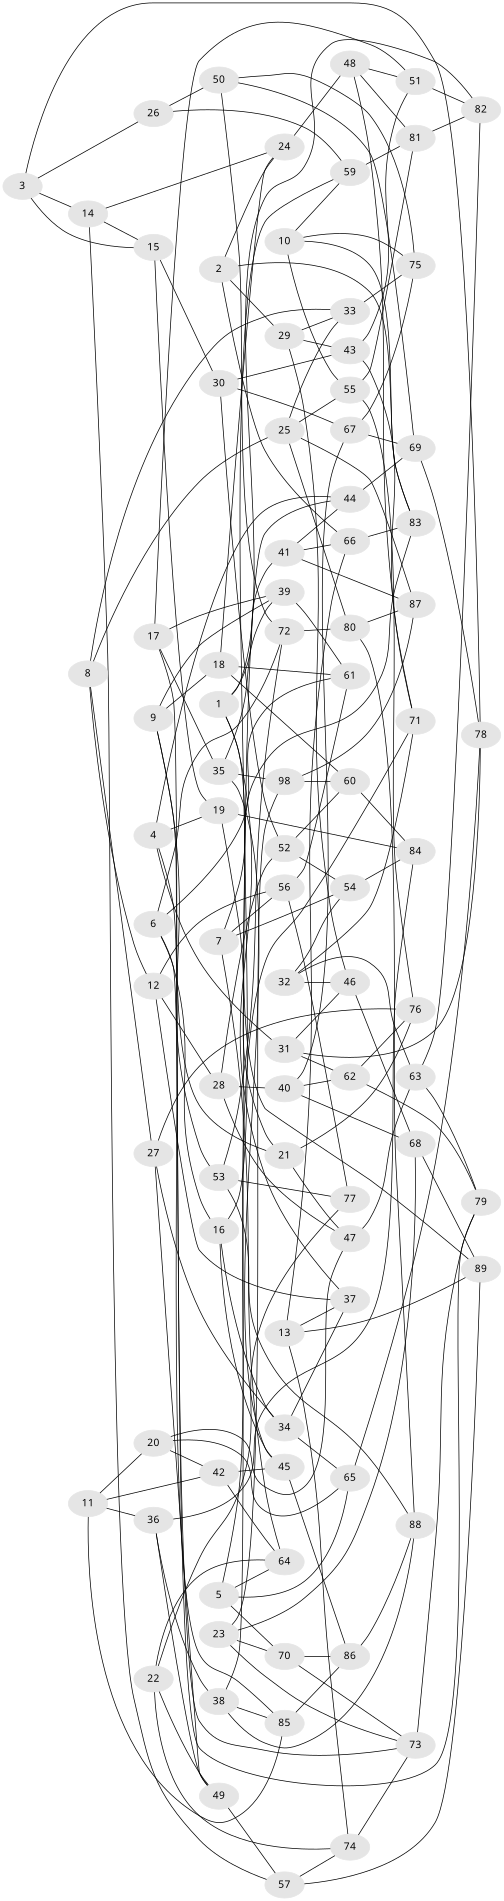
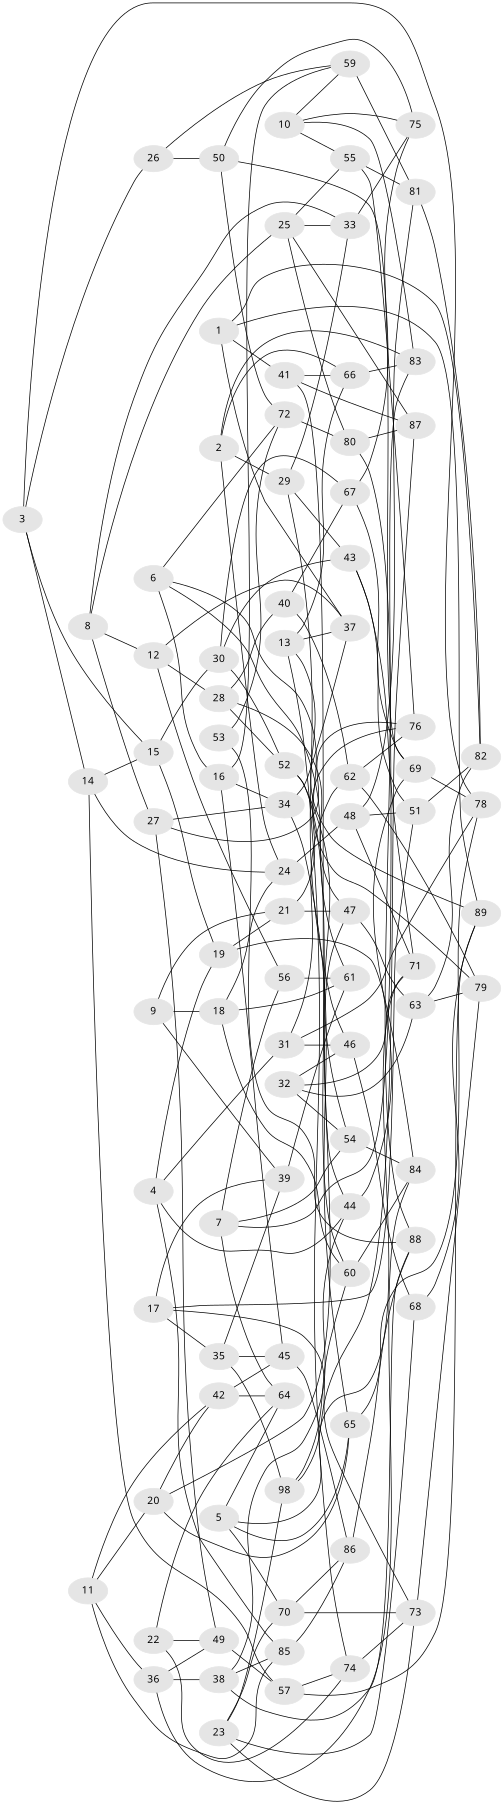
edge "9" -- "53": removed
edge "40" -- "68": removed
node "77": removed
